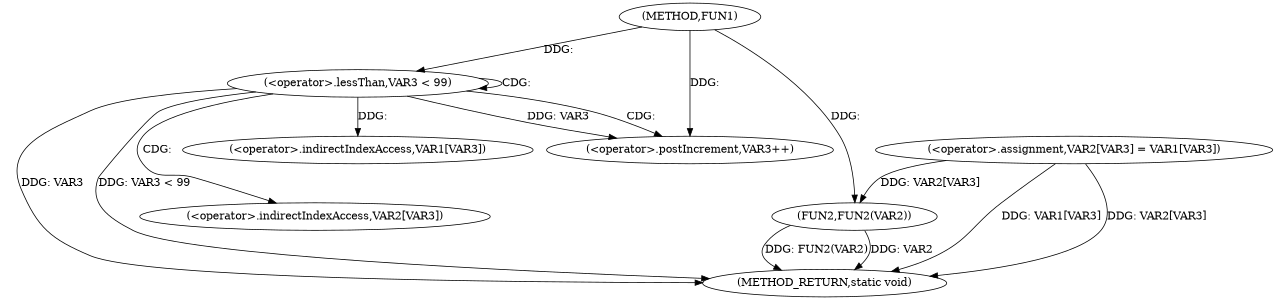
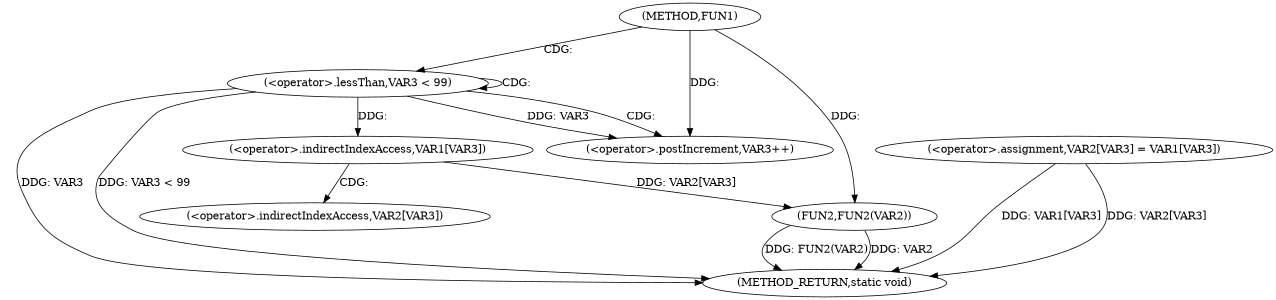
edge "(METHOD,FUN1)" -> "(<operator>.lessThan,VAR3 < 99)": label "DDG: " -> "CDG: "
edge "(<operator>.lessThan,VAR3 < 99)" -> "(<operator>.indirectIndexAccess,VAR2[VAR3])": now "(<operator>.indirectIndexAccess,VAR1[VAR3])" -> "(<operator>.indirectIndexAccess,VAR2[VAR3])"
edge "(<operator>.assignment,VAR2[VAR3] = VAR1[VAR3])" -> "(FUN2,FUN2(VAR2))": now "(<operator>.indirectIndexAccess,VAR1[VAR3])" -> "(FUN2,FUN2(VAR2))"
